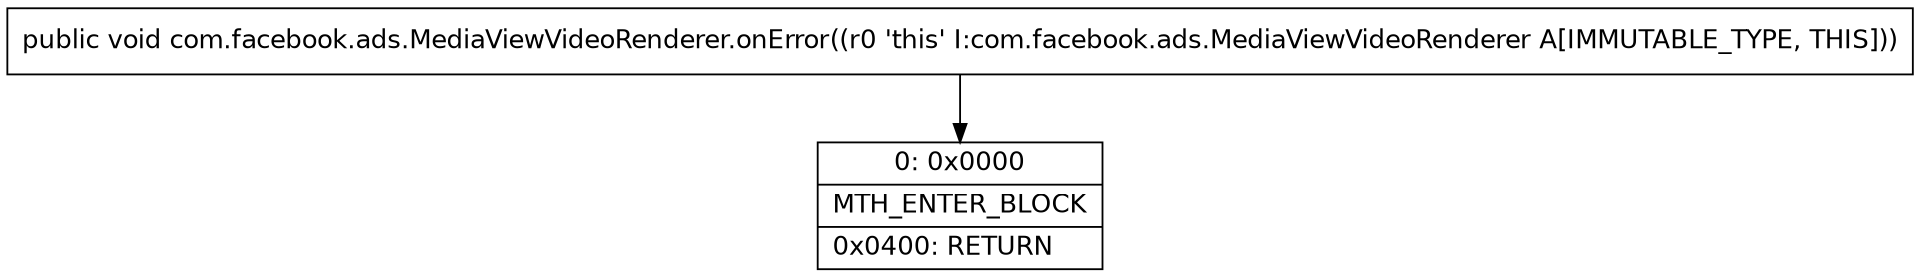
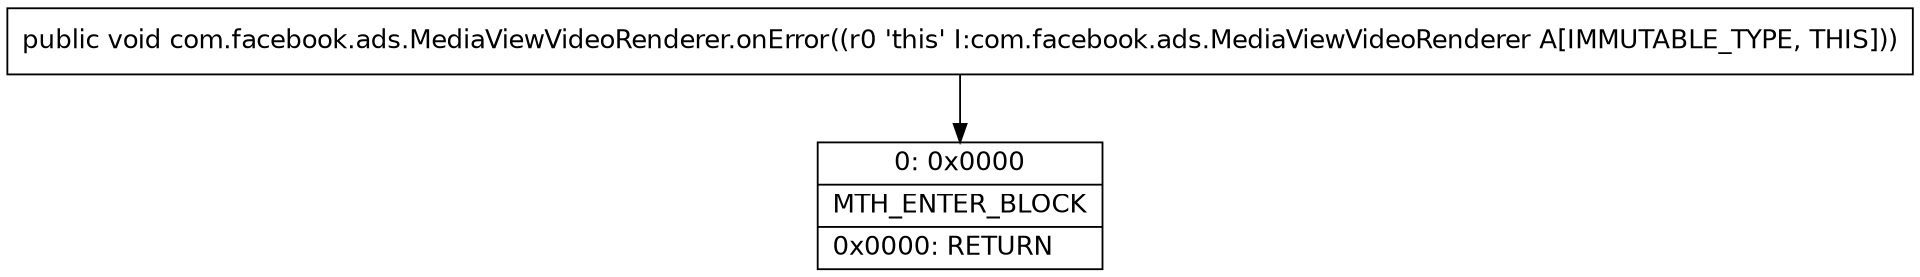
node "0: 0x0000": text "0x0400: RETURN" -> "0x0000: RETURN"
